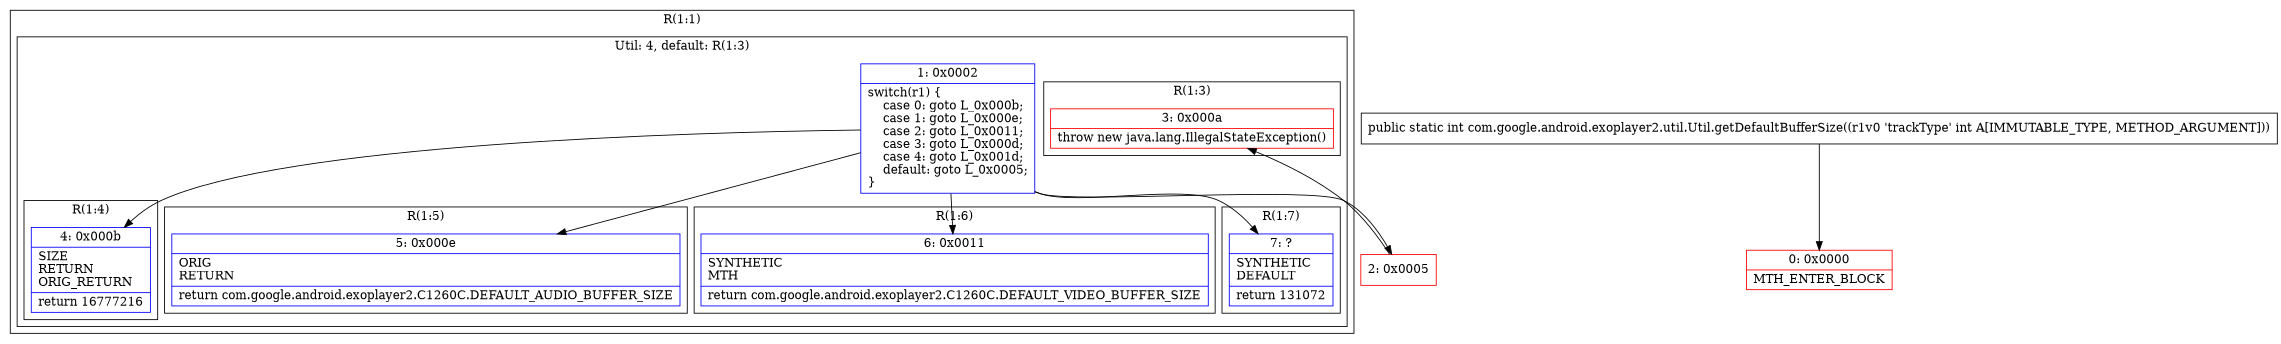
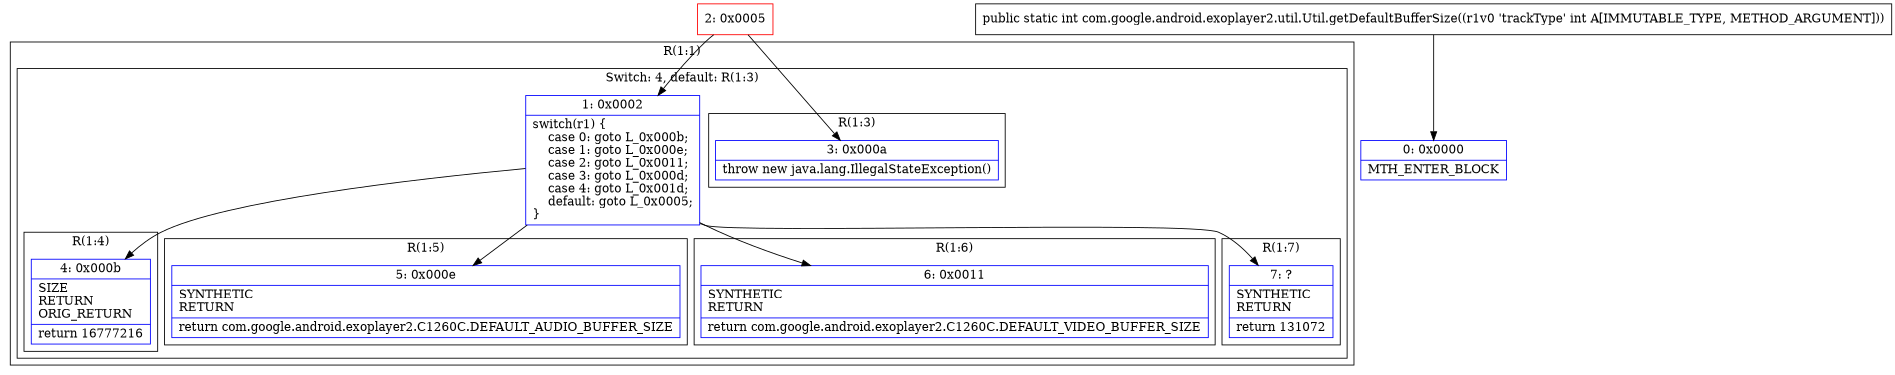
cluster "Util: 4, default: R(1:3)": label "Util: 4, default: R(1:3)" -> "Switch: 4, default: R(1:3)"
node "3: 0x000a": color red -> blue
edge "1: 0x0002" -> "2: 0x0005": reversed
node "5: 0x000e": text "ORIG" -> "SYNTHETIC"
node "0: 0x0000": color red -> blue
node "6: 0x0011": text "MTH" -> "RETURN"
node "7: ?": text "DEFAULT" -> "RETURN"
